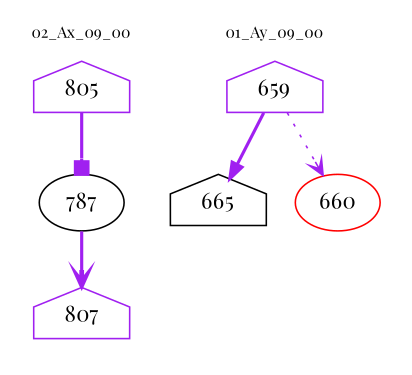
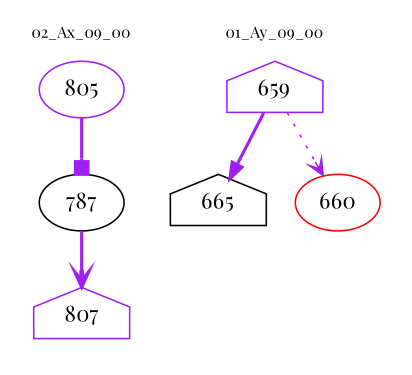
node "805": shape house -> ellipse
